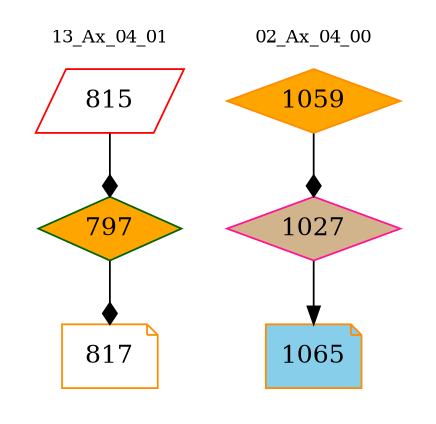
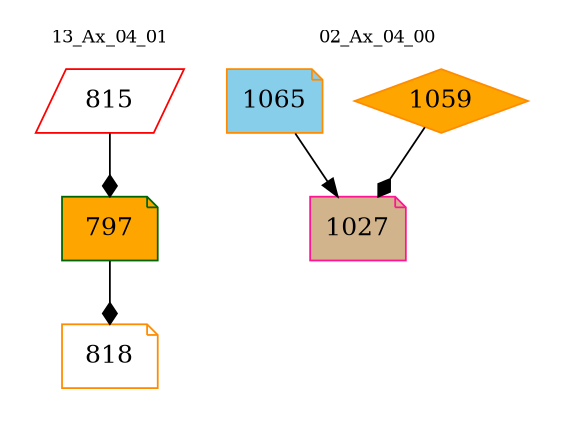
node "797": shape diamond -> note
node "1027": shape diamond -> note
edge "1027" -> "1065": reversed
node "817": label "817" -> "818"
